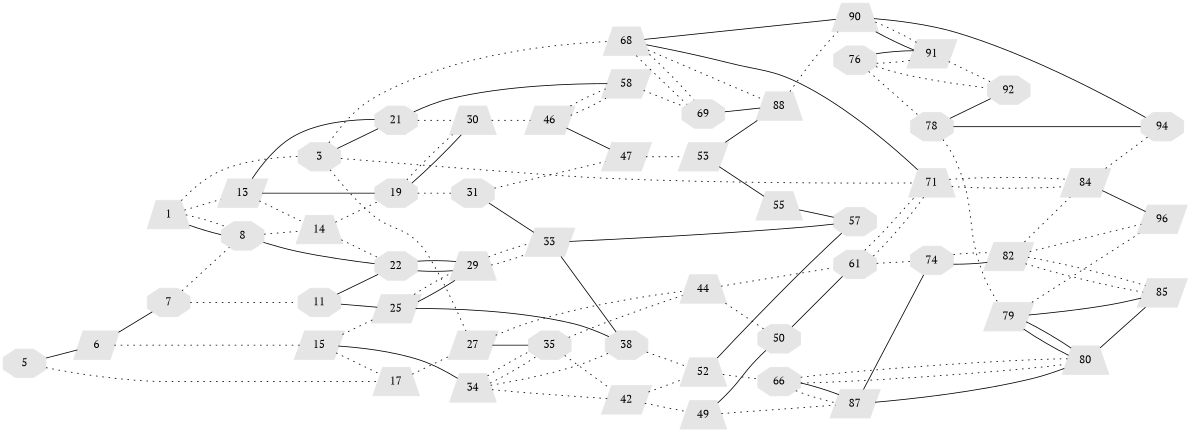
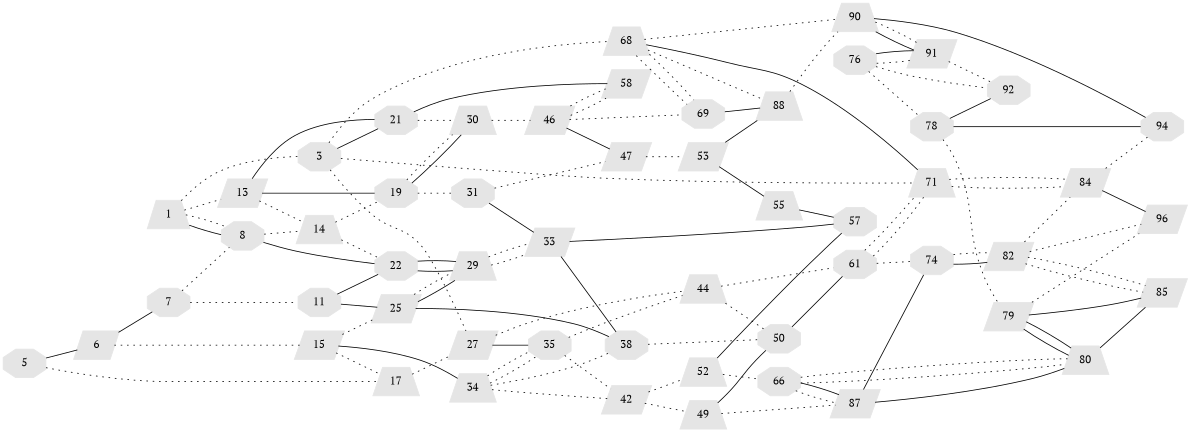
edge "90" -- "68": style solid -> dotted
edge "58" -- "69": now "46" -- "69"
edge "38" -- "52": now "38" -- "50"
